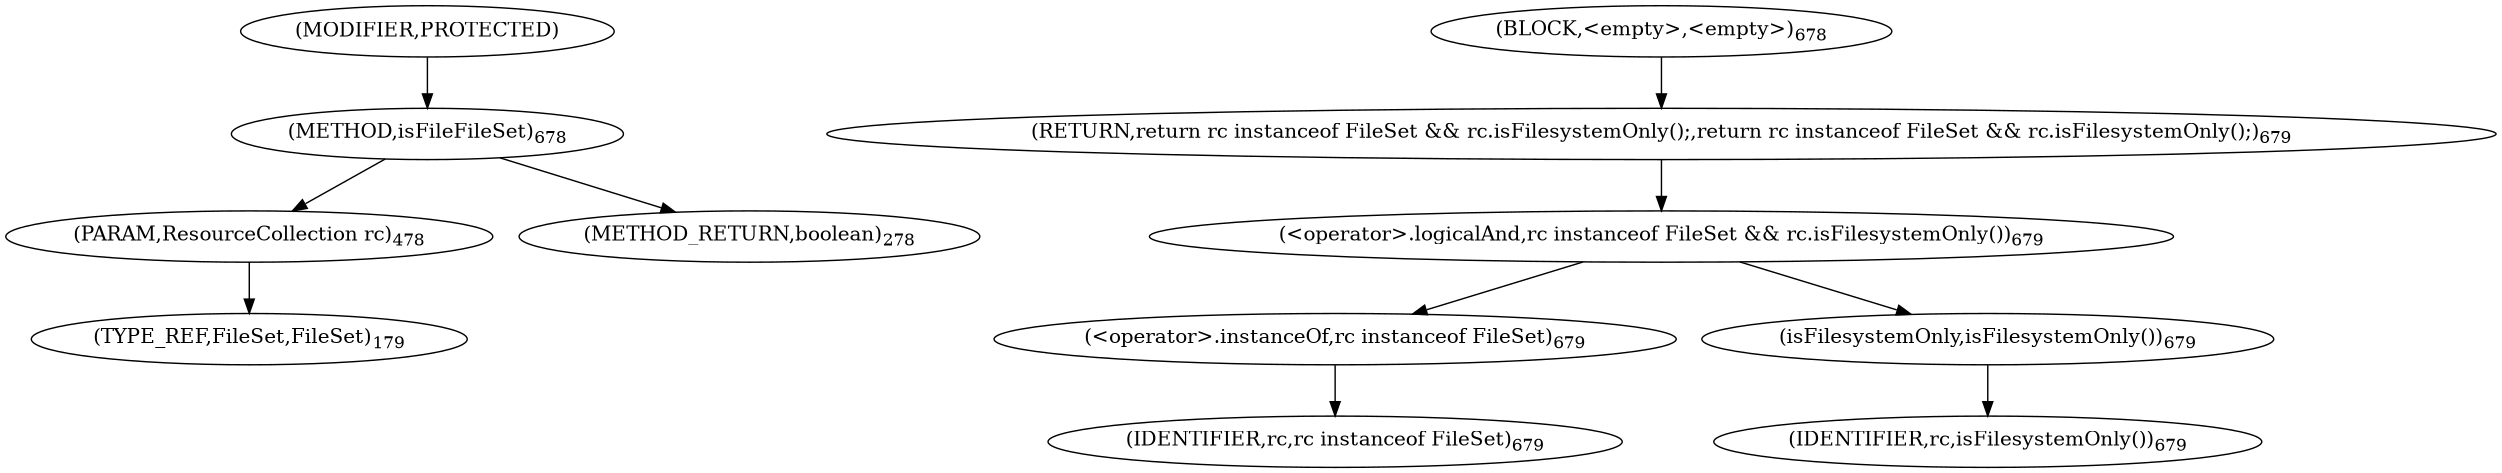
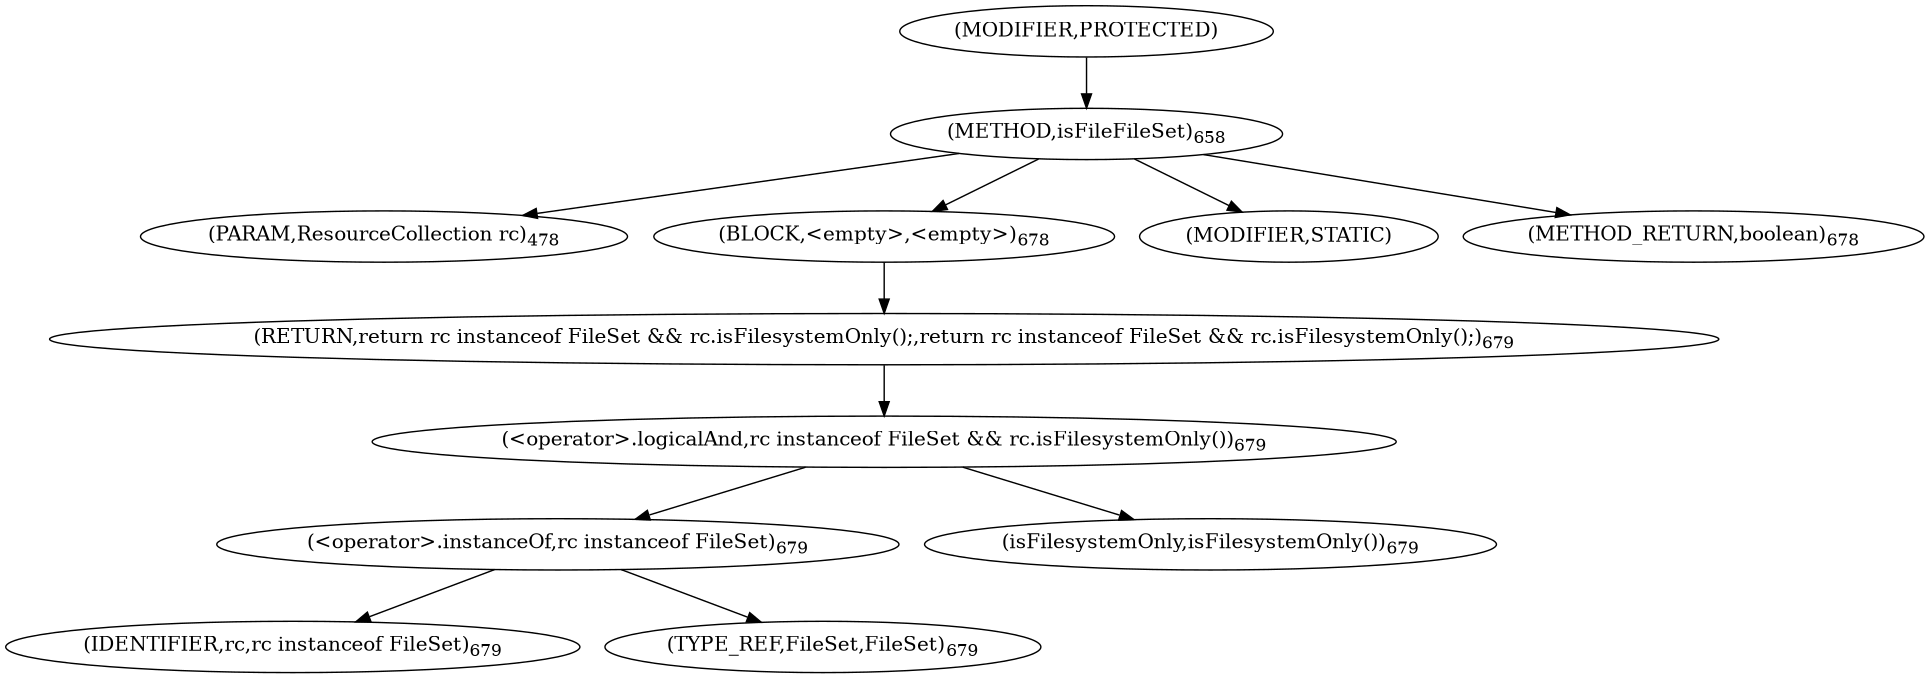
node "(METHOD,isFileFileSet)": text "678" -> "658"
edge "(METHOD,isFileFileSet)" -> "(BLOCK,<empty>,<empty>)": added
node "(METHOD_RETURN,boolean)": text "278" -> "678"
node "(MODIFIER,STATIC)": added
edge "(PARAM,ResourceCollection rc)" -> "(TYPE_REF,FileSet,FileSet)": now "(<operator>.instanceOf,rc instanceof FileSet)" -> "(TYPE_REF,FileSet,FileSet)"
node "(TYPE_REF,FileSet,FileSet)": text "179" -> "679"
node "(IDENTIFIER,rc,isFilesystemOnly())": removed
